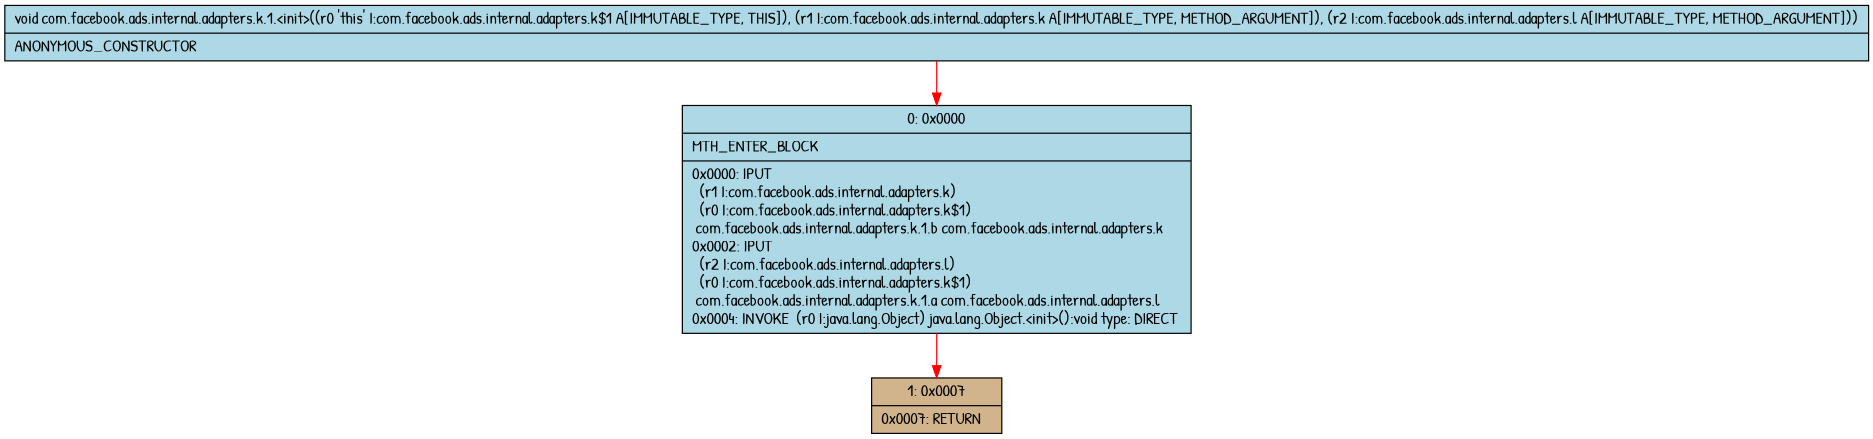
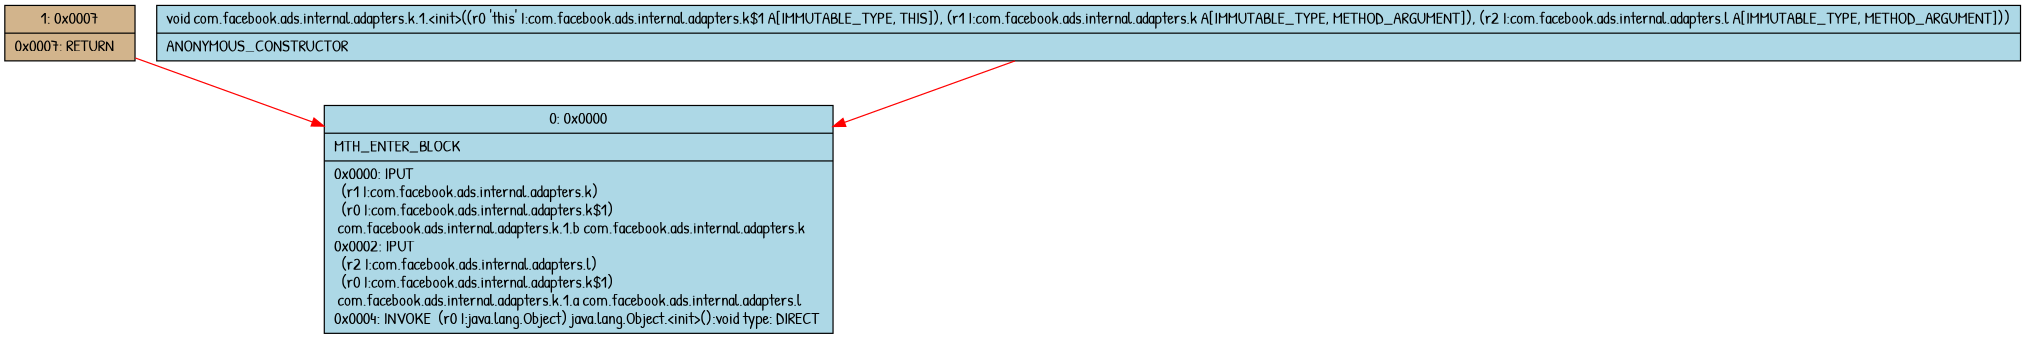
edge "0: 0x0000" -> "1: 0x0007": reversed
